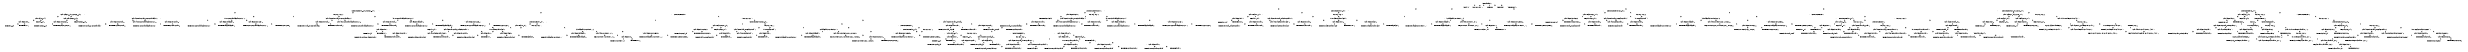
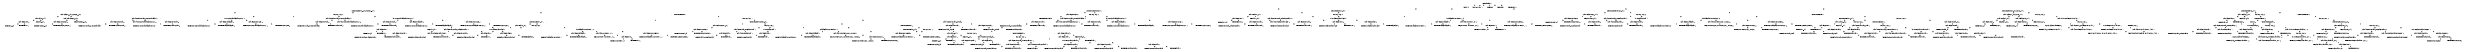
node "(LITERAL,null,outputProperty != null)": removed
edge "(<init>,new TeeOutputStream(errorStream, errorBaos))" -> "(LITERAL,null,this.errorBaos = null)": now "(<operator>.assignment,this.errorBaos = null)" -> "(LITERAL,null,this.errorBaos = null)"
node "(IDENTIFIER,$obj2,<empty>)": added
